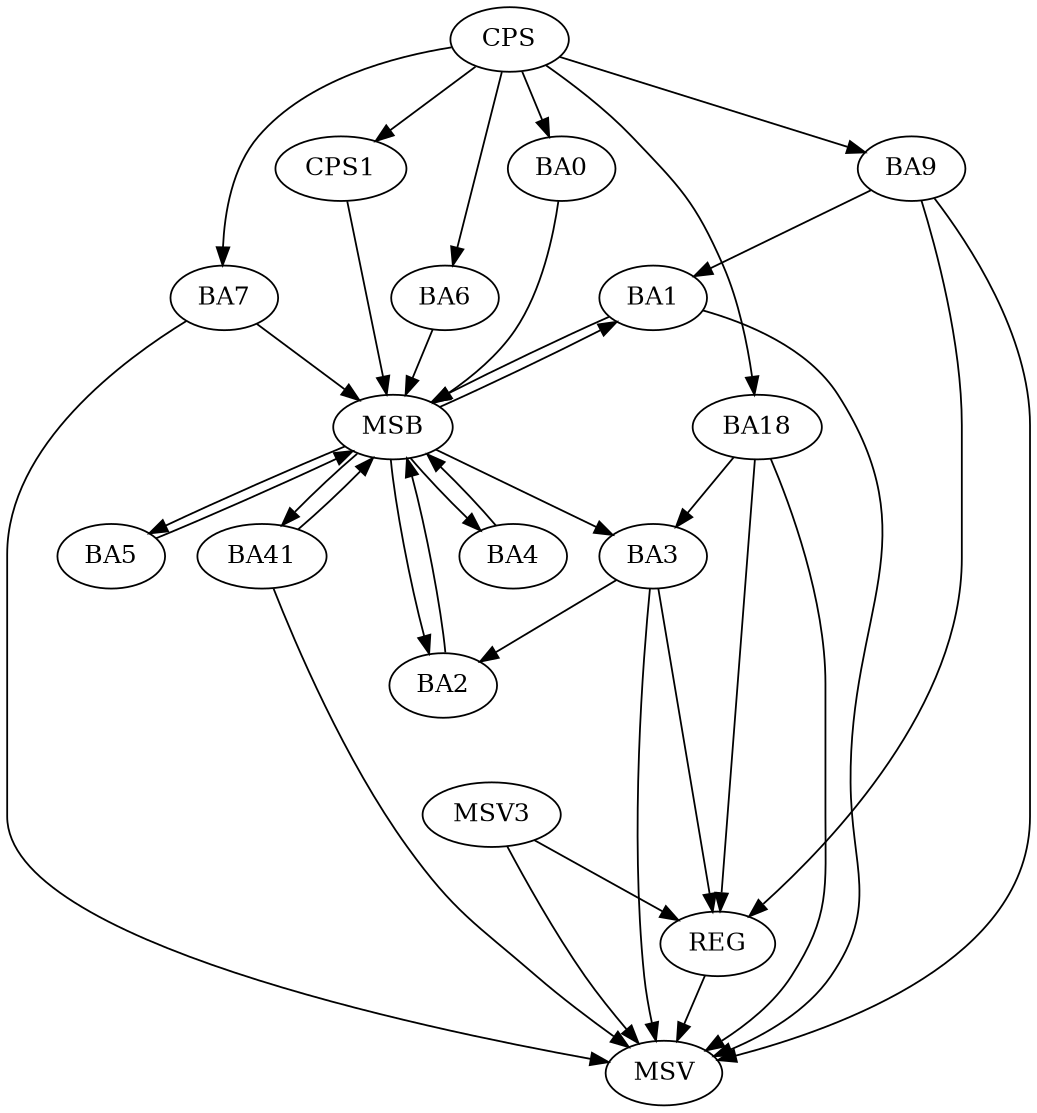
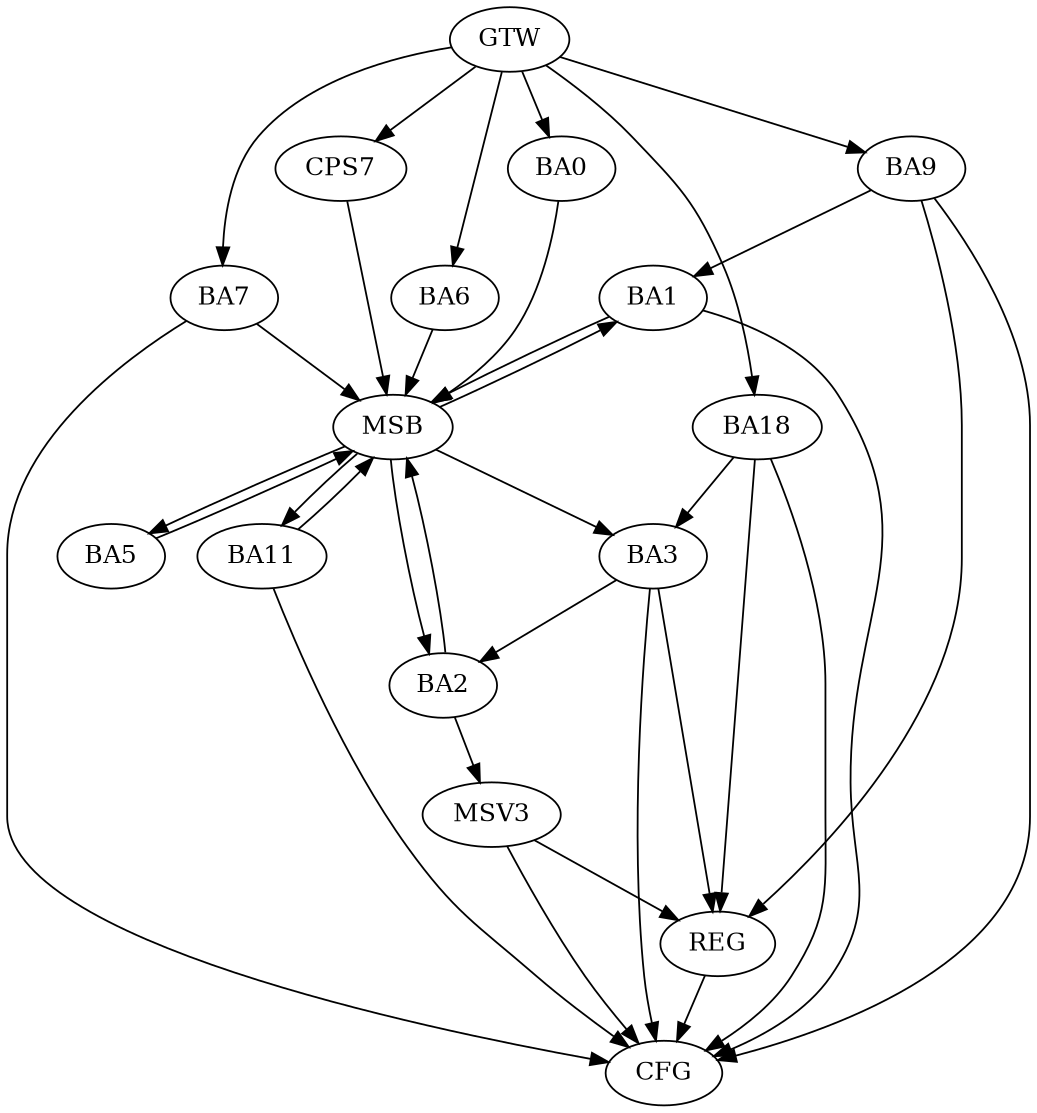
node "CPS": label "CPS" -> "GTW"
node "CPS1": label "CPS1" -> "CPS7"
node "BA41": label "BA41" -> "BA11"
node "BA4": removed
edge "BA2" -> "MSV3": added
node "MSV": label "MSV" -> "CFG"
